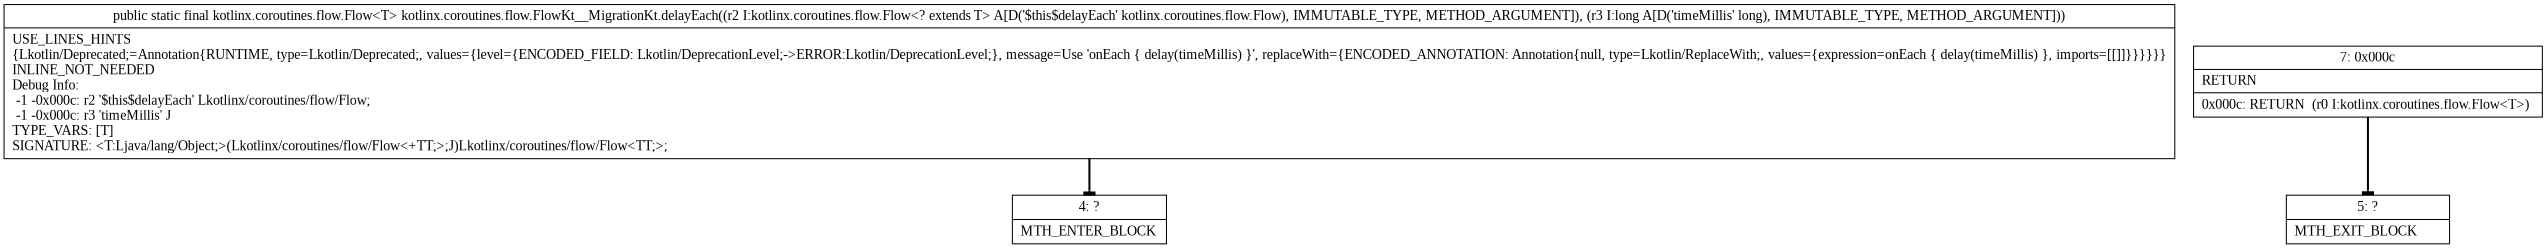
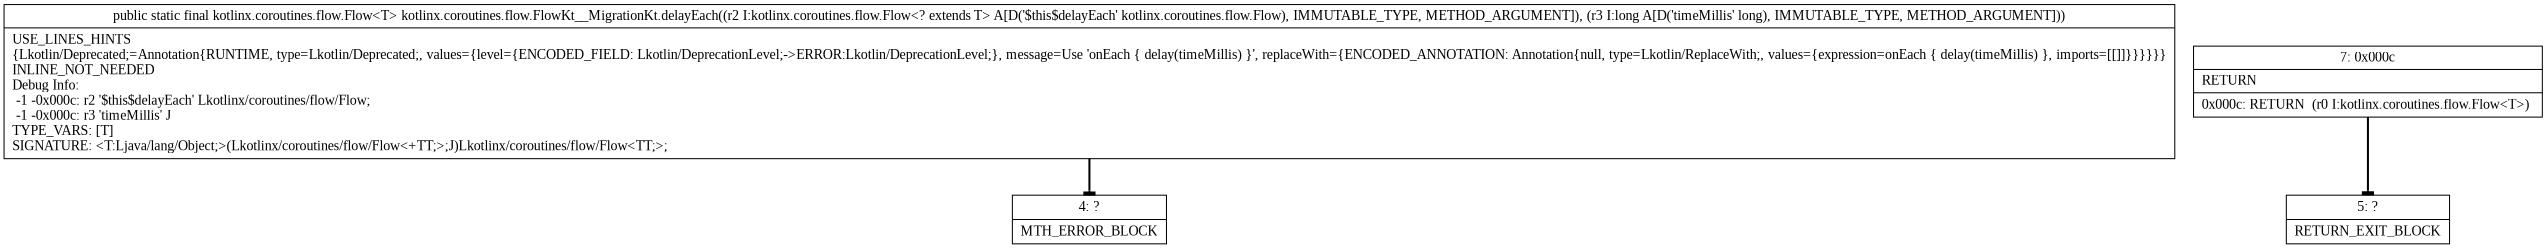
node "4: ?": text "MTH_ENTER_BLOCK" -> "MTH_ERROR_BLOCK"
node "5: ?": text "MTH_EXIT_BLOCK" -> "RETURN_EXIT_BLOCK"
